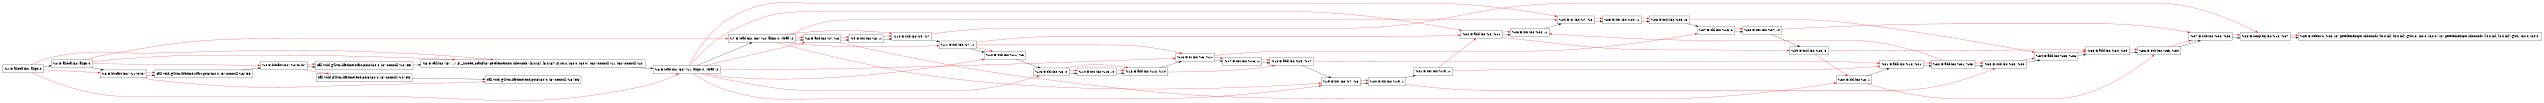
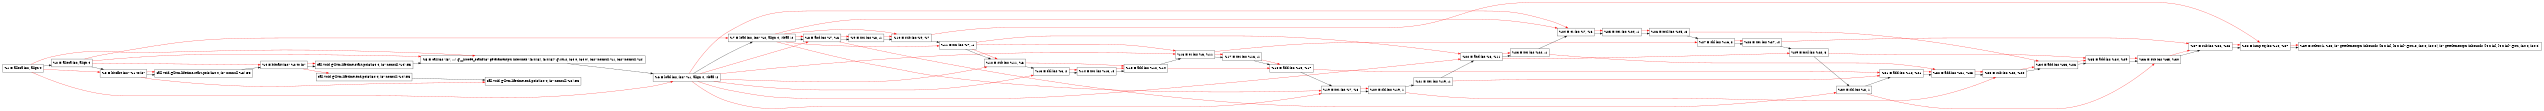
edge "%32 = add i32 %31, %23" -> "%23 = xor i32 %22, -1": reversed
edge "%21 = xor i32 %19, -1" -> "%22 = and i32 %6, %11": color red -> black
edge "%13 = shl i32 %6, 2" -> "%15 = add i32 %12, %14": now "%12 = sub i32 %11, %6" -> "%15 = add i32 %12, %14"
edge "%29 = mul i32 %22, 3" -> "%30 = shl i32 %8, 1": color red -> black
